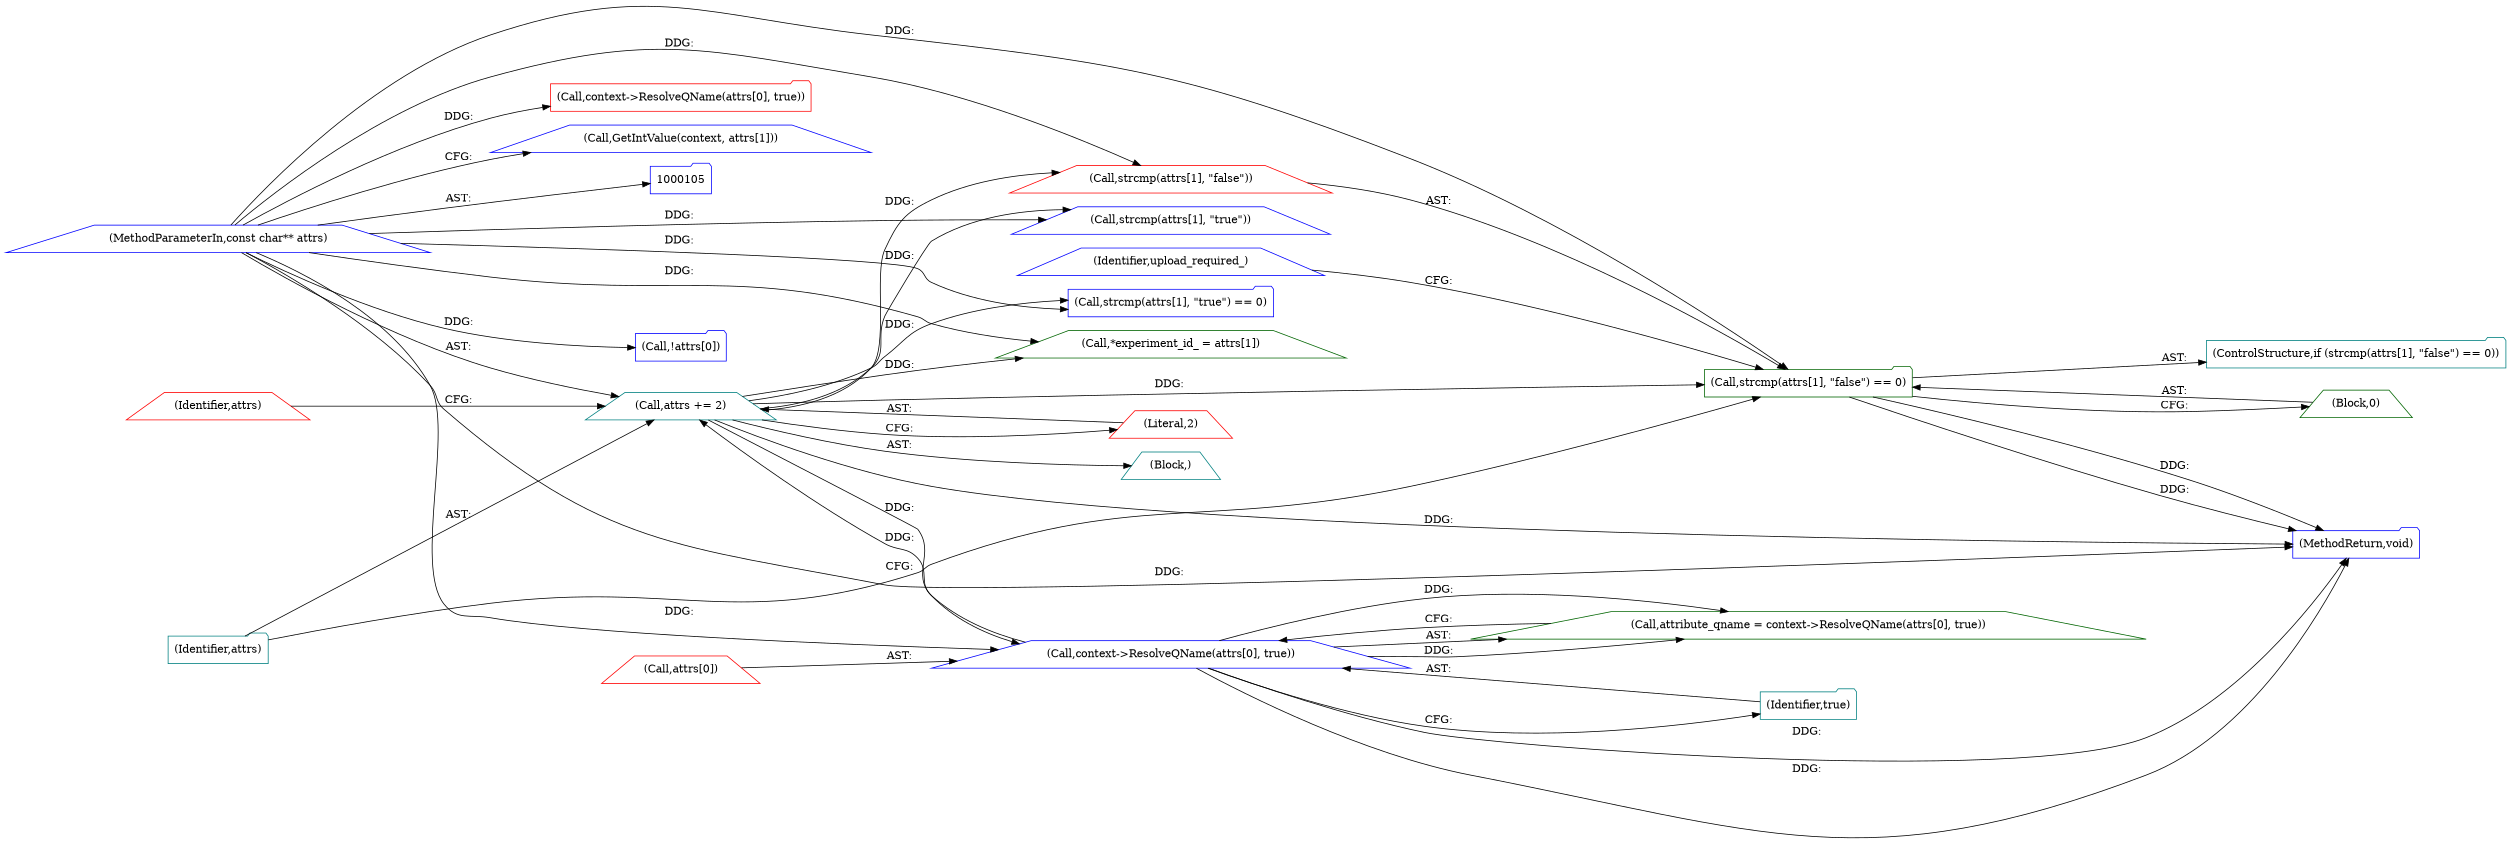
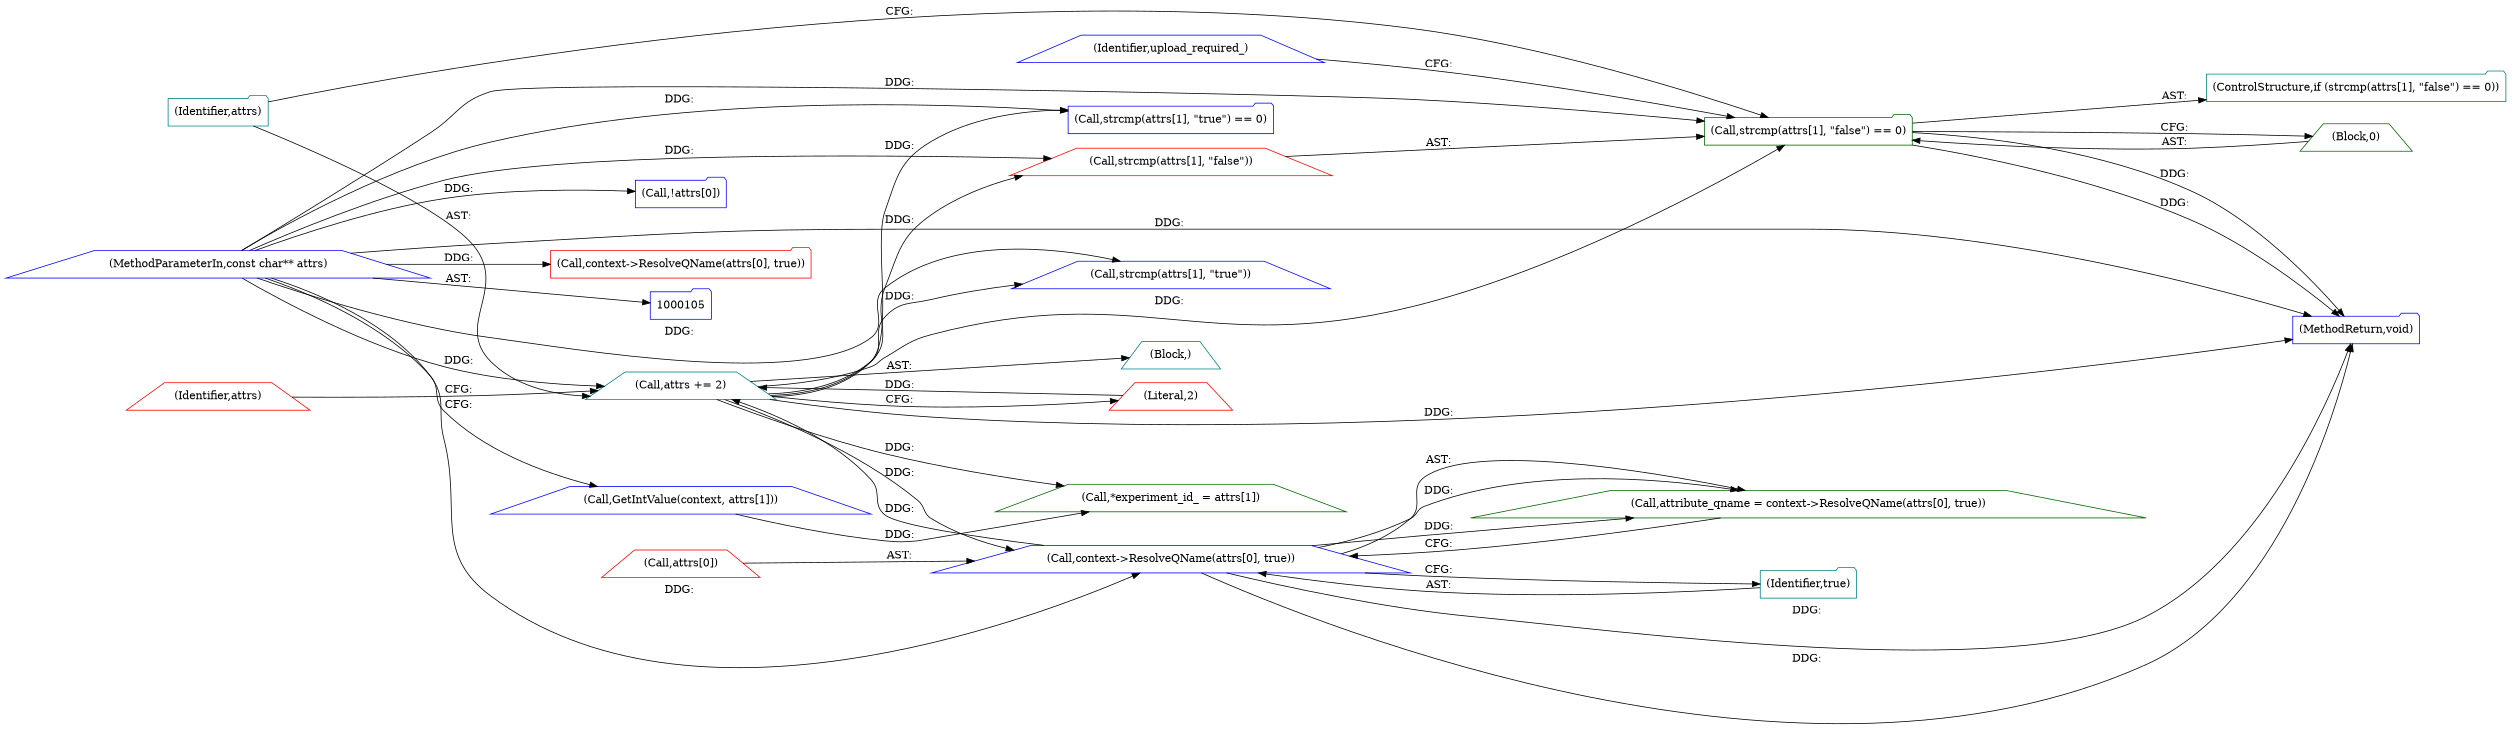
edge "(MethodParameterIn,const char** attrs)" -> "(Call,*experiment_id_ = attrs[1])": now "(Call,GetIntValue(context, attrs[1]))" -> "(Call,*experiment_id_ = attrs[1])"
edge "(MethodParameterIn,const char** attrs)" -> "(Call,attrs += 2)": label "AST: " -> "DDG: "
edge "(Literal,2)" -> "(Call,attrs += 2)": label "AST: " -> "DDG: "
